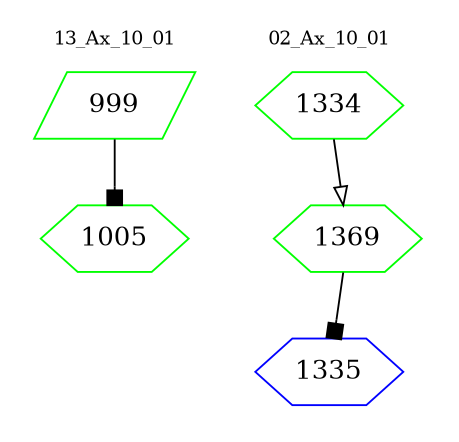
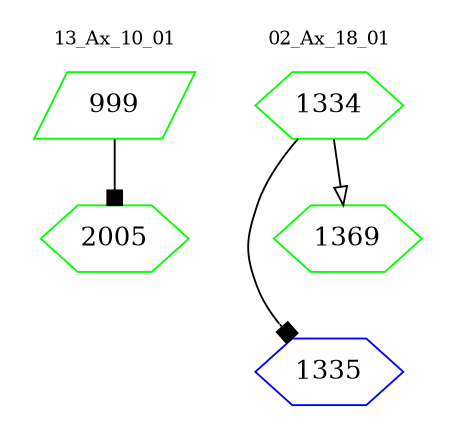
cluster "02_Ax_10_01": label "02_Ax_10_01" -> "02_Ax_18_01"
node "1005": label "1005" -> "2005"
edge "1369" -> "1335": now "1334" -> "1335"
